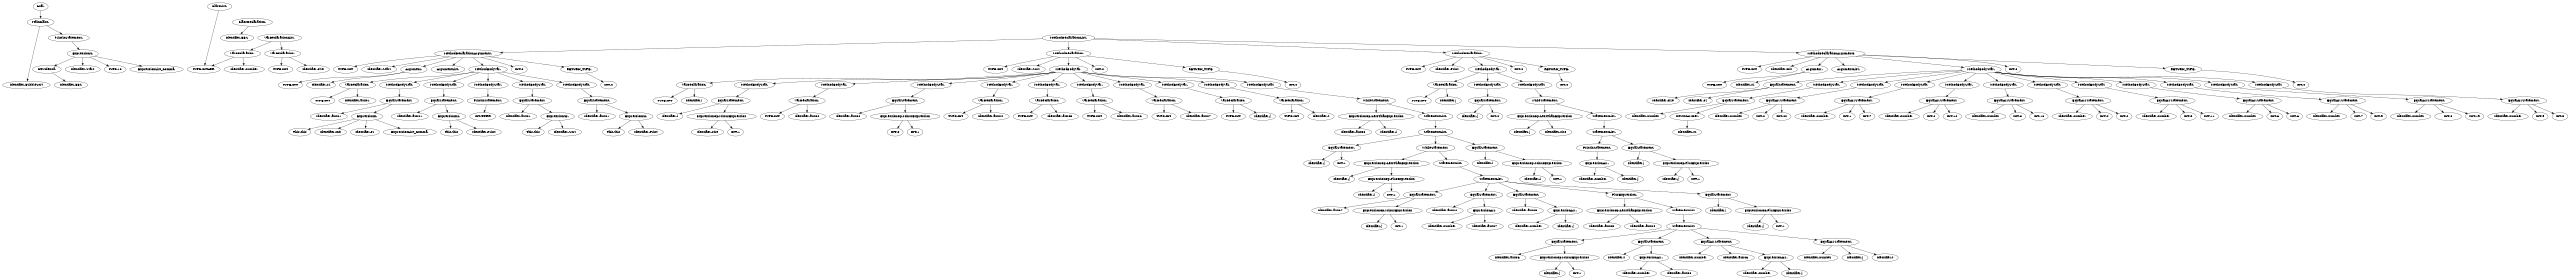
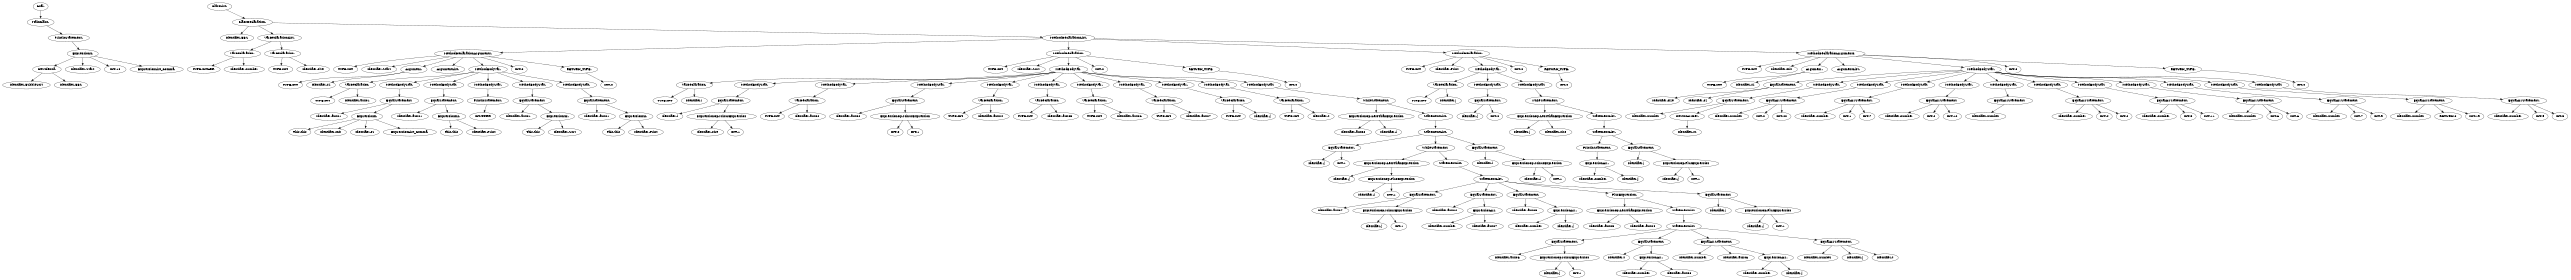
edge "ClassDeclaration:" -> "VarDeclarationList:": added
edge "ClassDeclaration:" -> "MethodDeclarationList:": added
edge "ClassList:" -> "TYPE:INTARR": now "ClassList:" -> "ClassDeclaration:"
edge "MainClass:" -> "Identifier:BubbleSort": now "NewIdentif:" -> "Identifier:BubbleSort"
node "TYPE:10": label "TYPE:10" -> "INT:10"
node "INT:3": removed
node "INT:18": removed
node "INT:8": label "INT:8" -> "RETURN:8"
